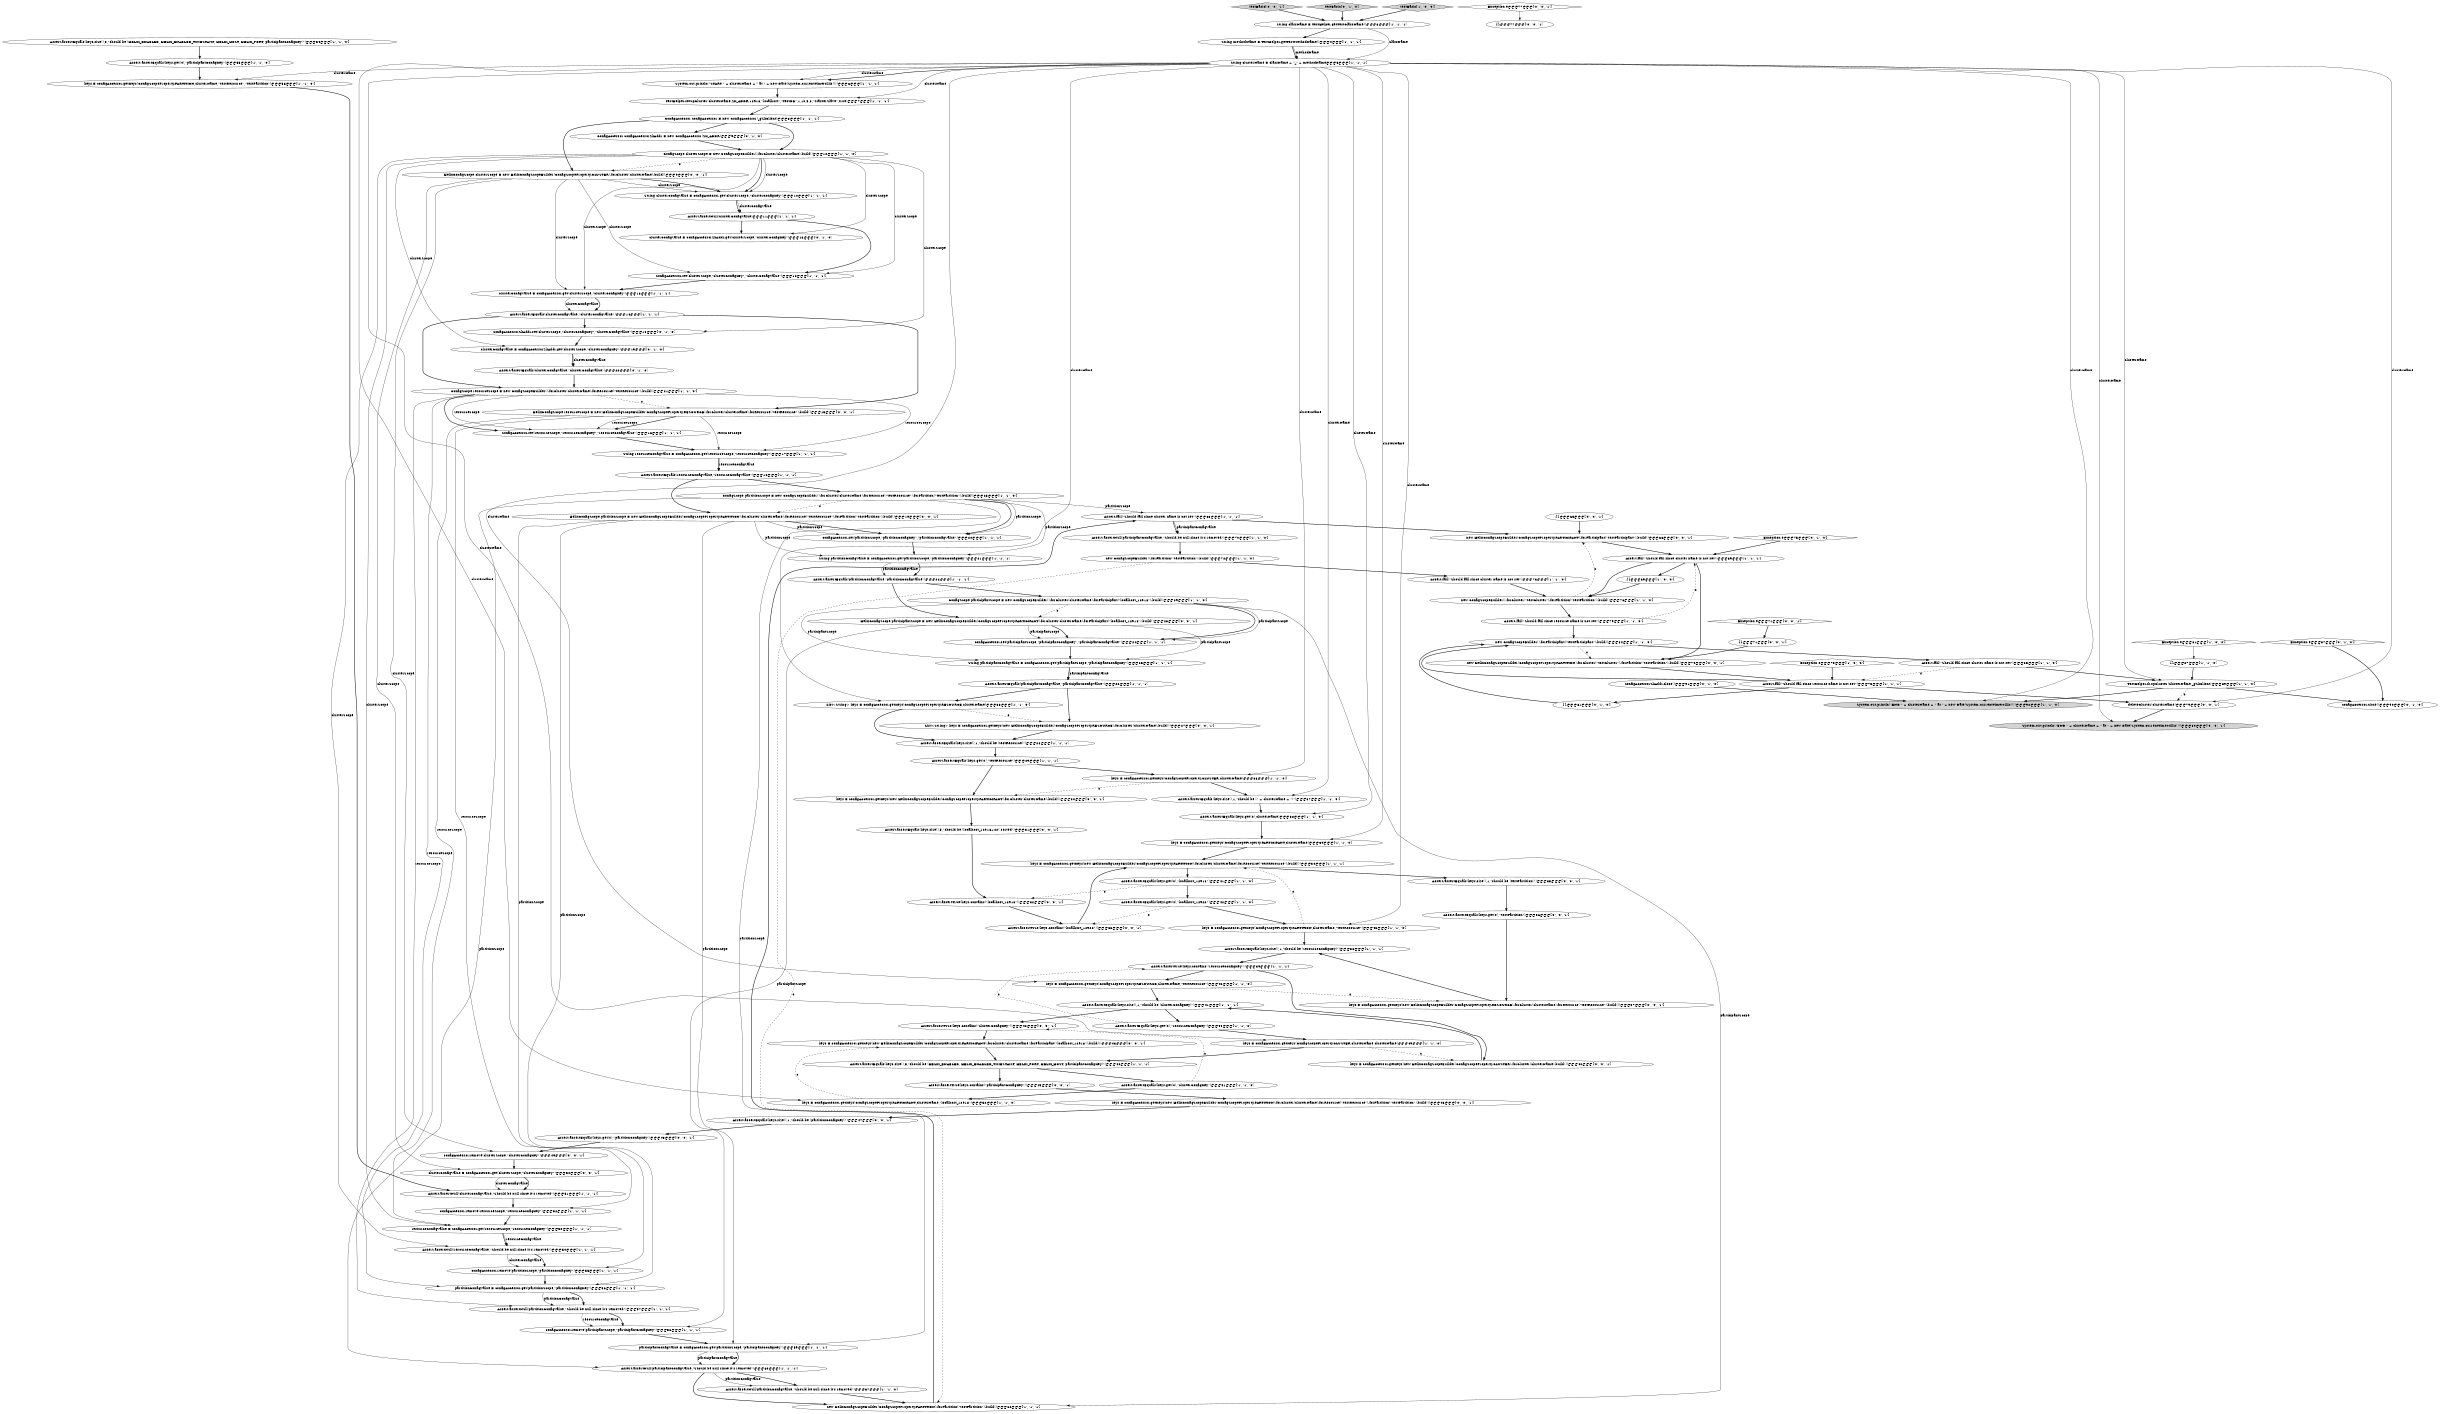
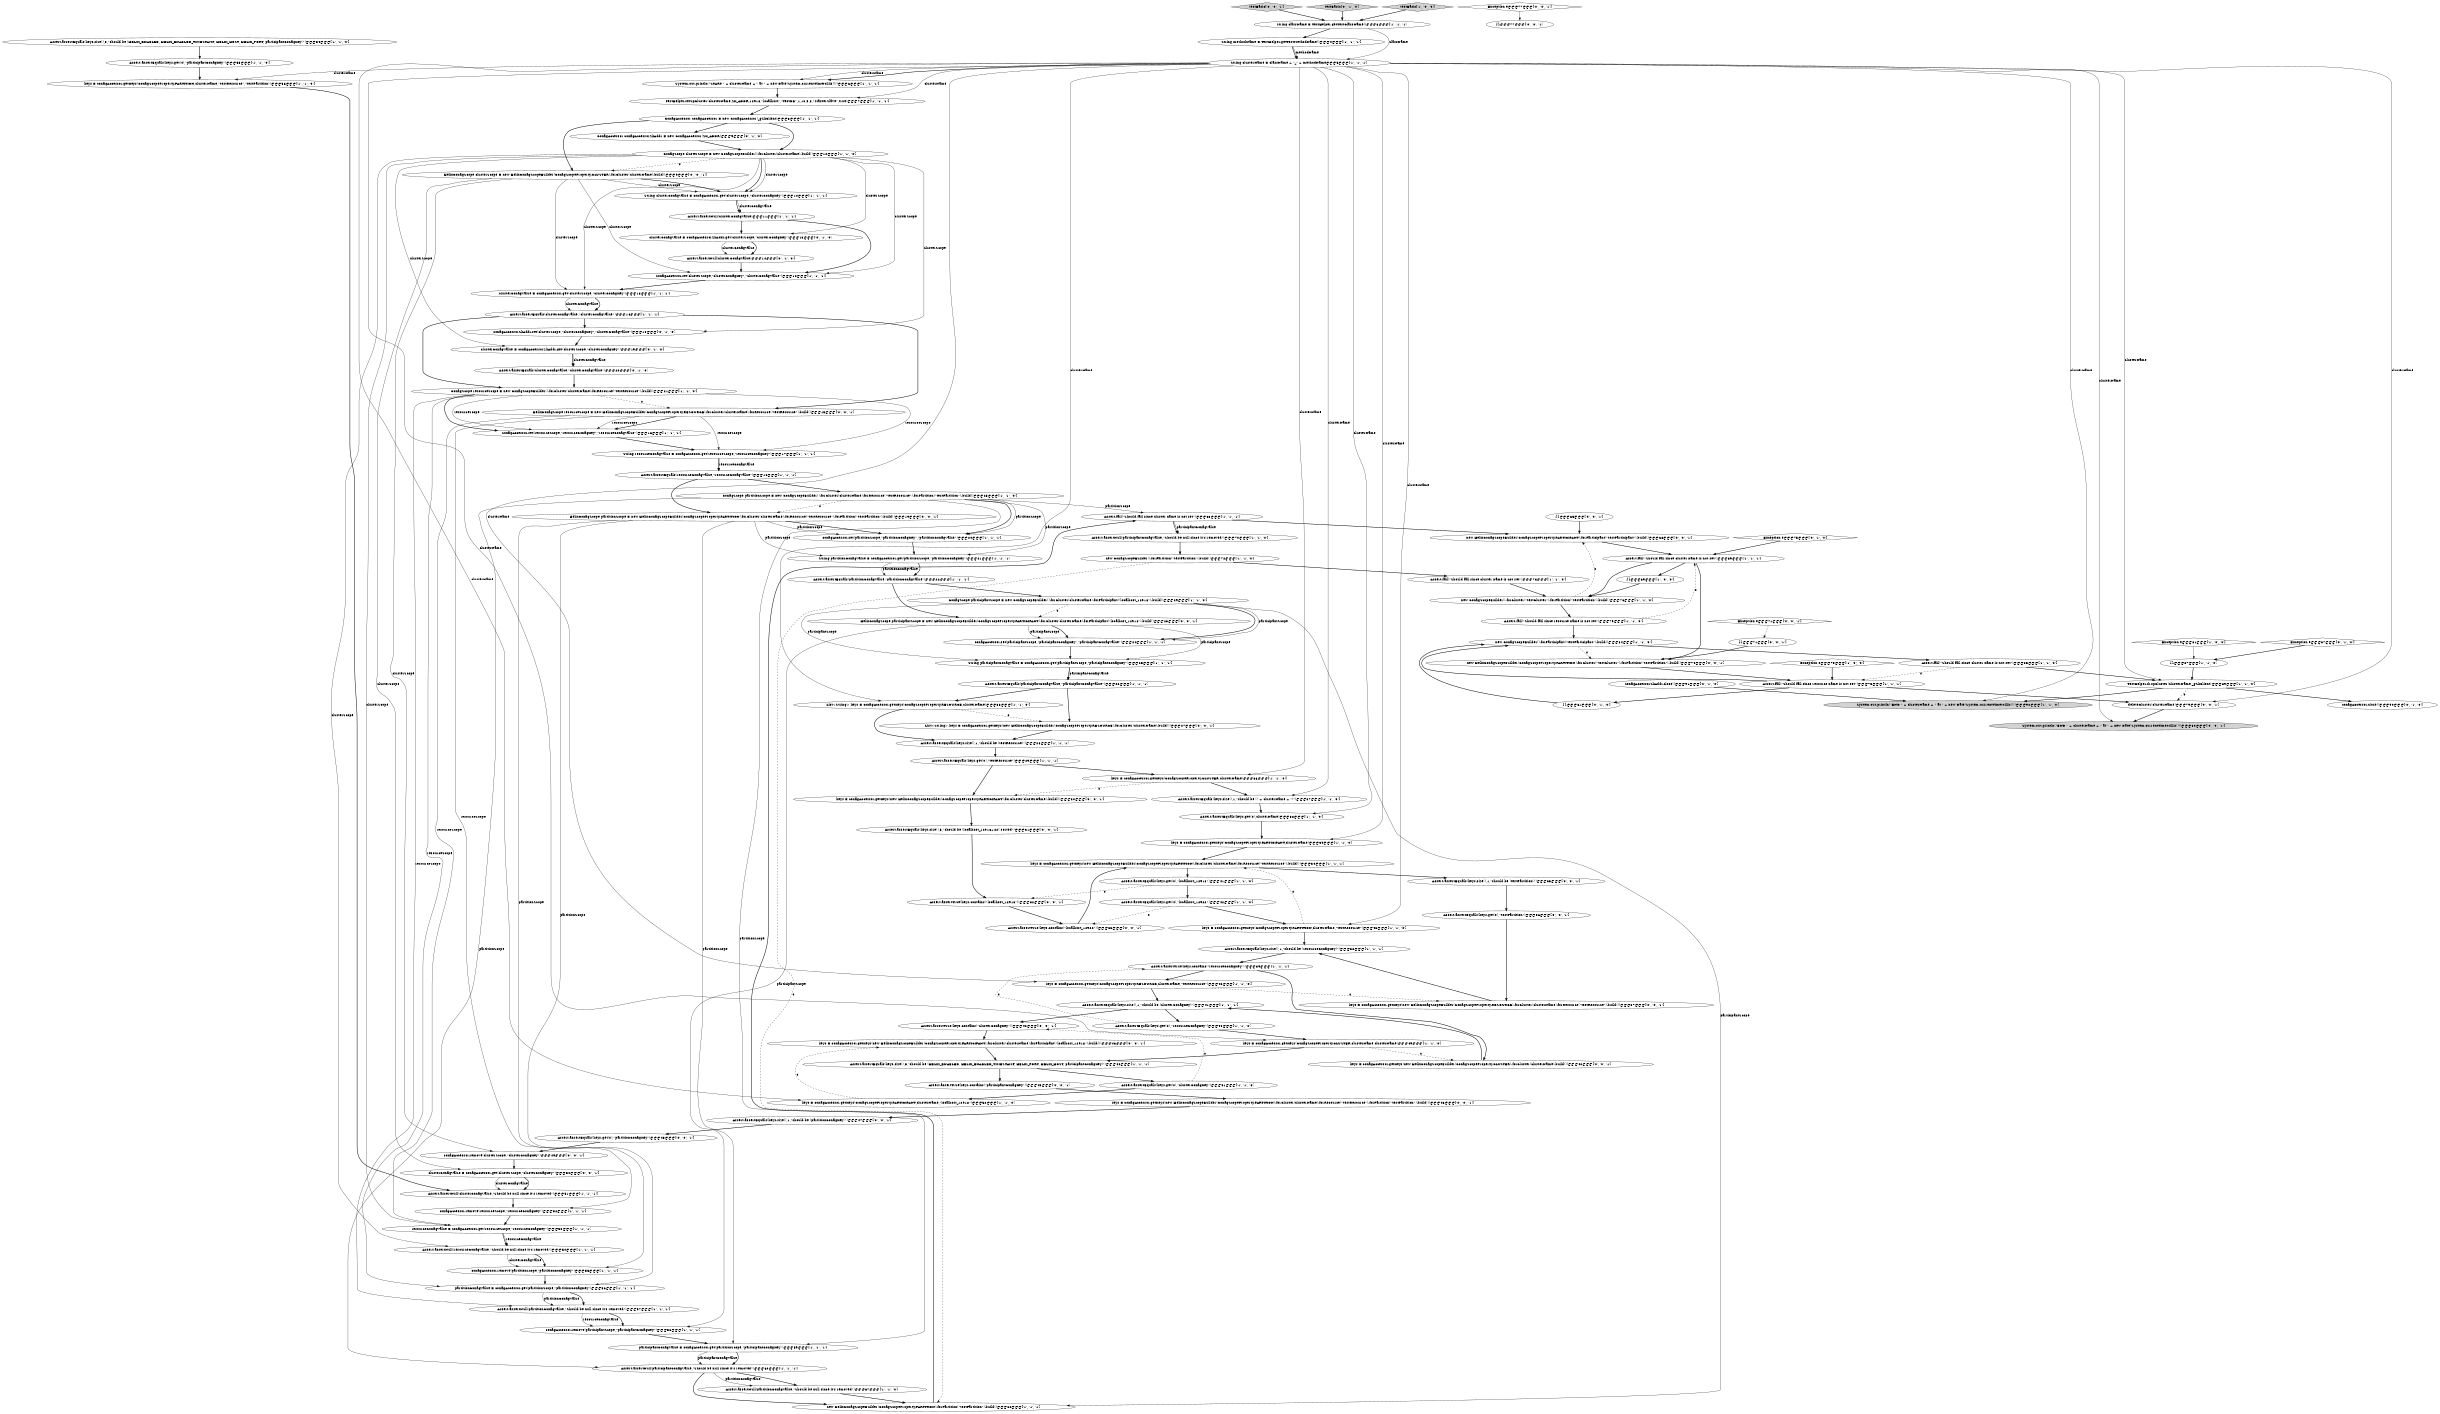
node "Assert.assertNull(clusterConfigValue)@@@14@@@['0', '1', '0']": added
edge "Exception e@@@71@@@['0', '0', '1']" -> "{}@@@71@@@['0', '0', '1']": style bold -> dashed
edge "Exception e@@@87@@@['0', '1', '0']" -> "configAccessor.close()@@@90@@@['0', '1', '0']": now "Exception e@@@87@@@['0', '1', '0']" -> "{}@@@87@@@['1', '1', '0']"
